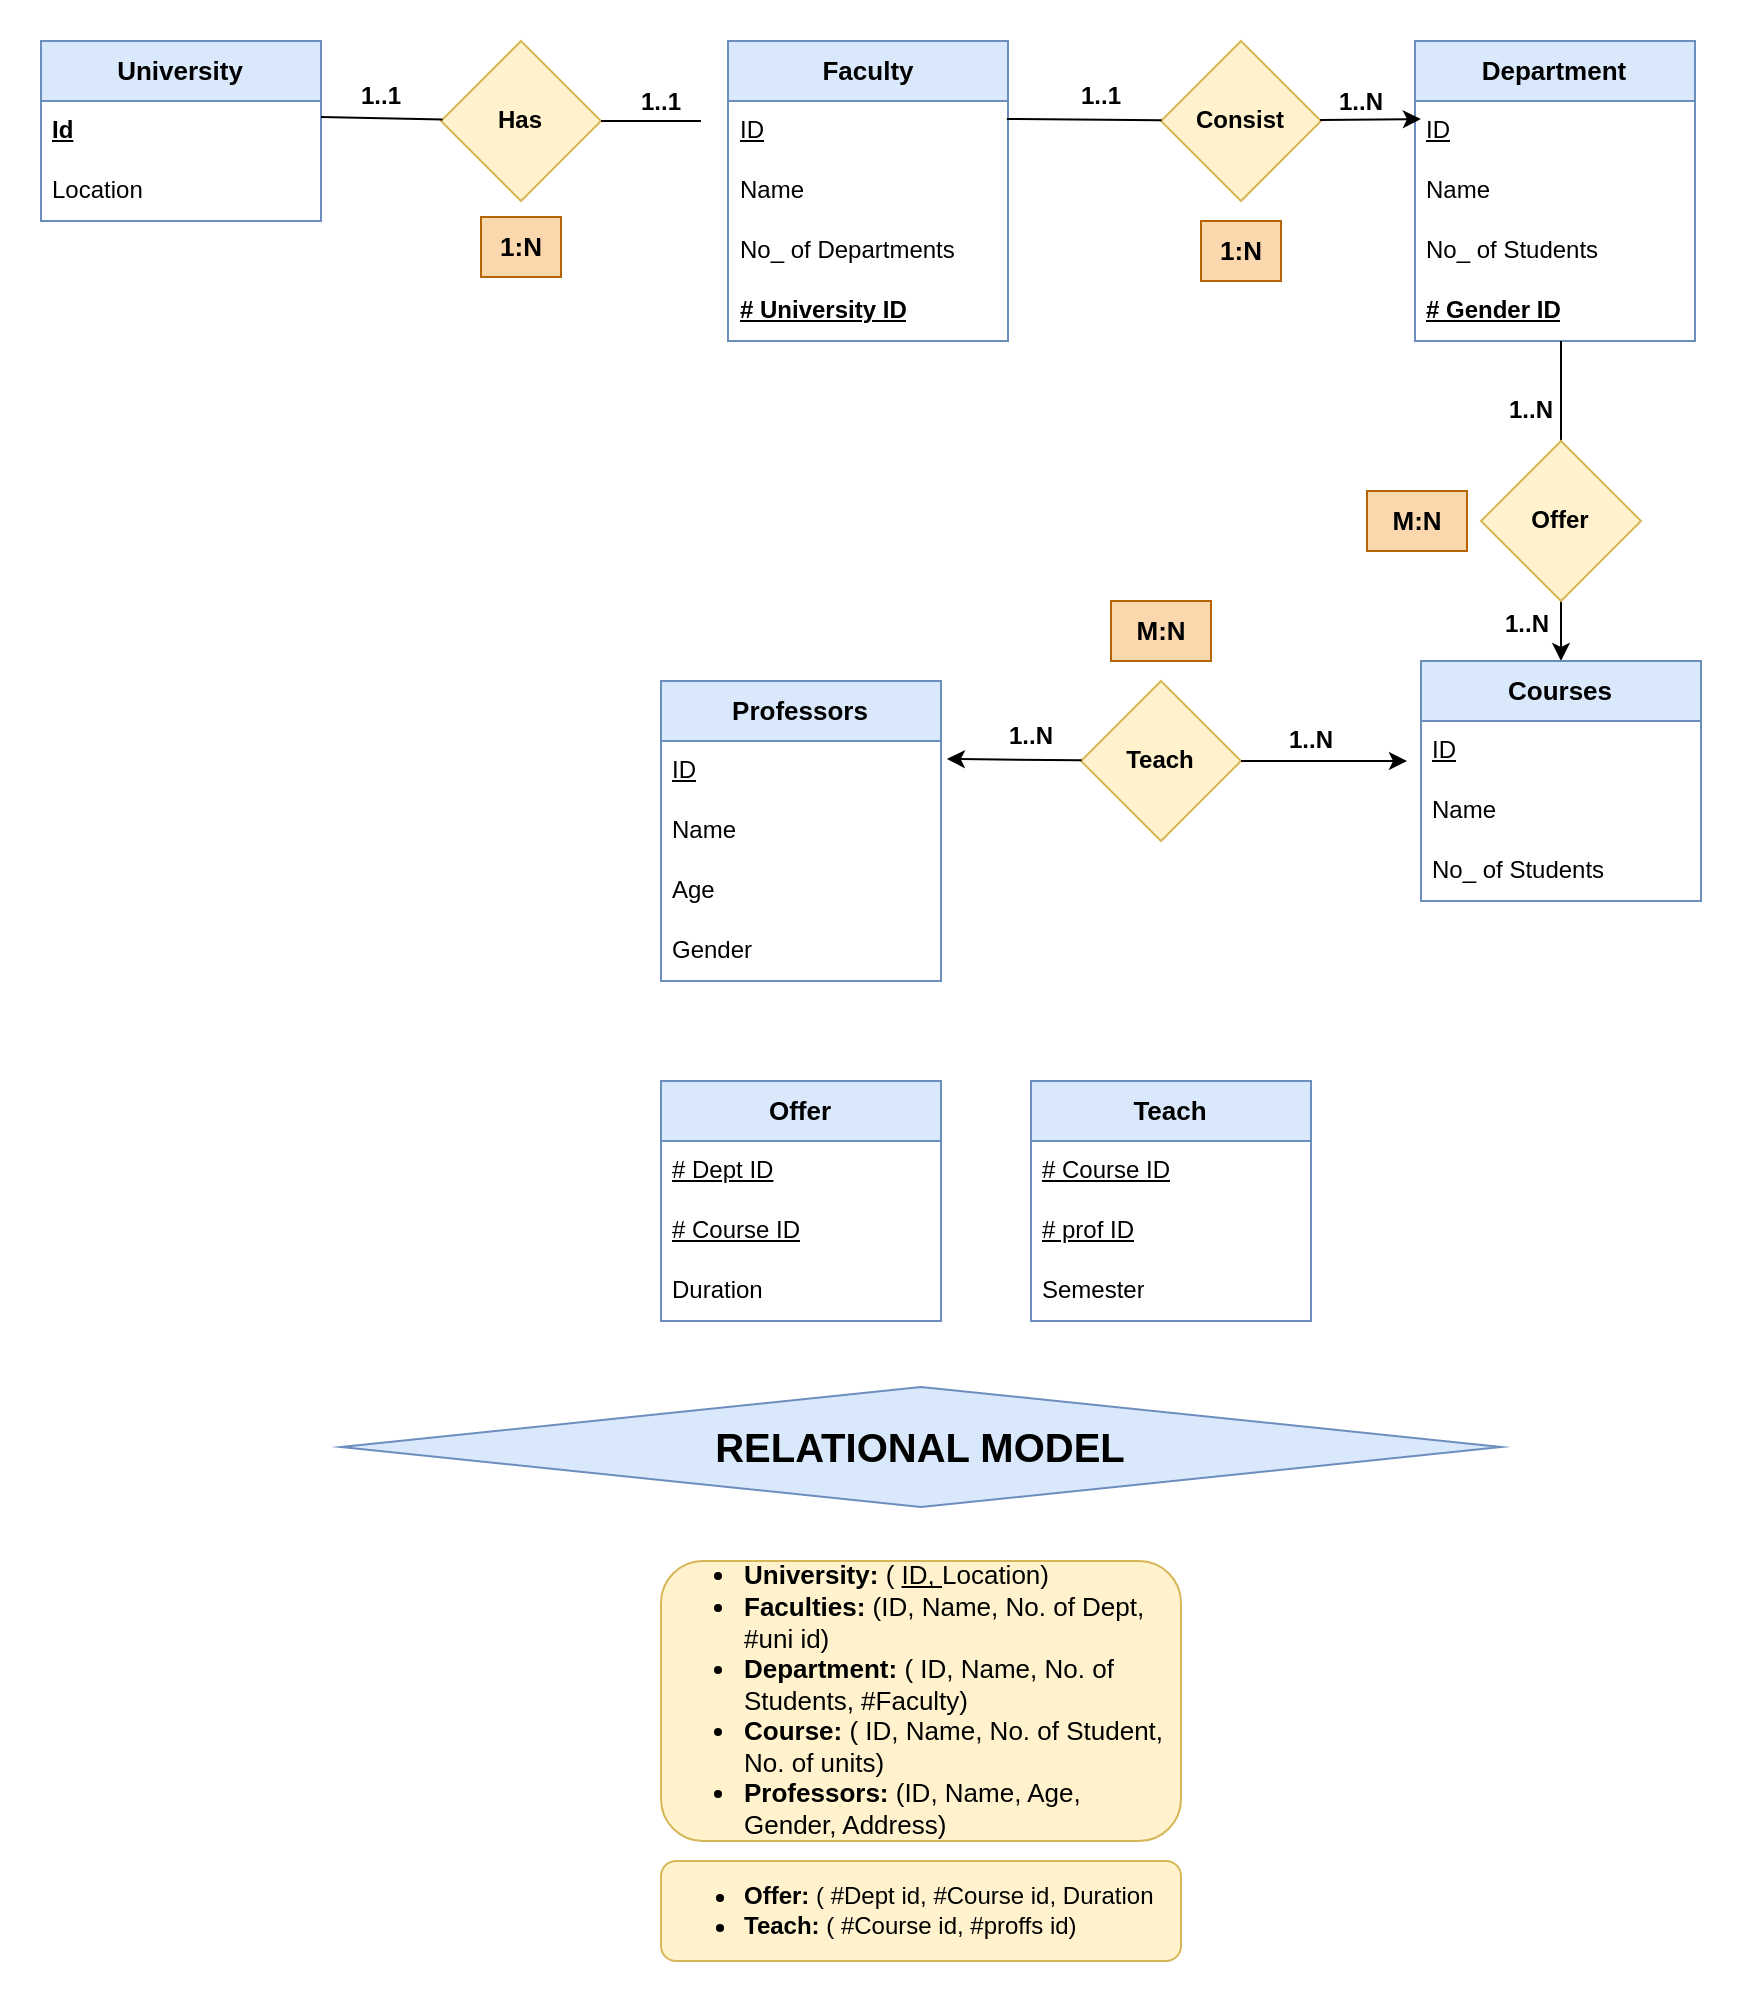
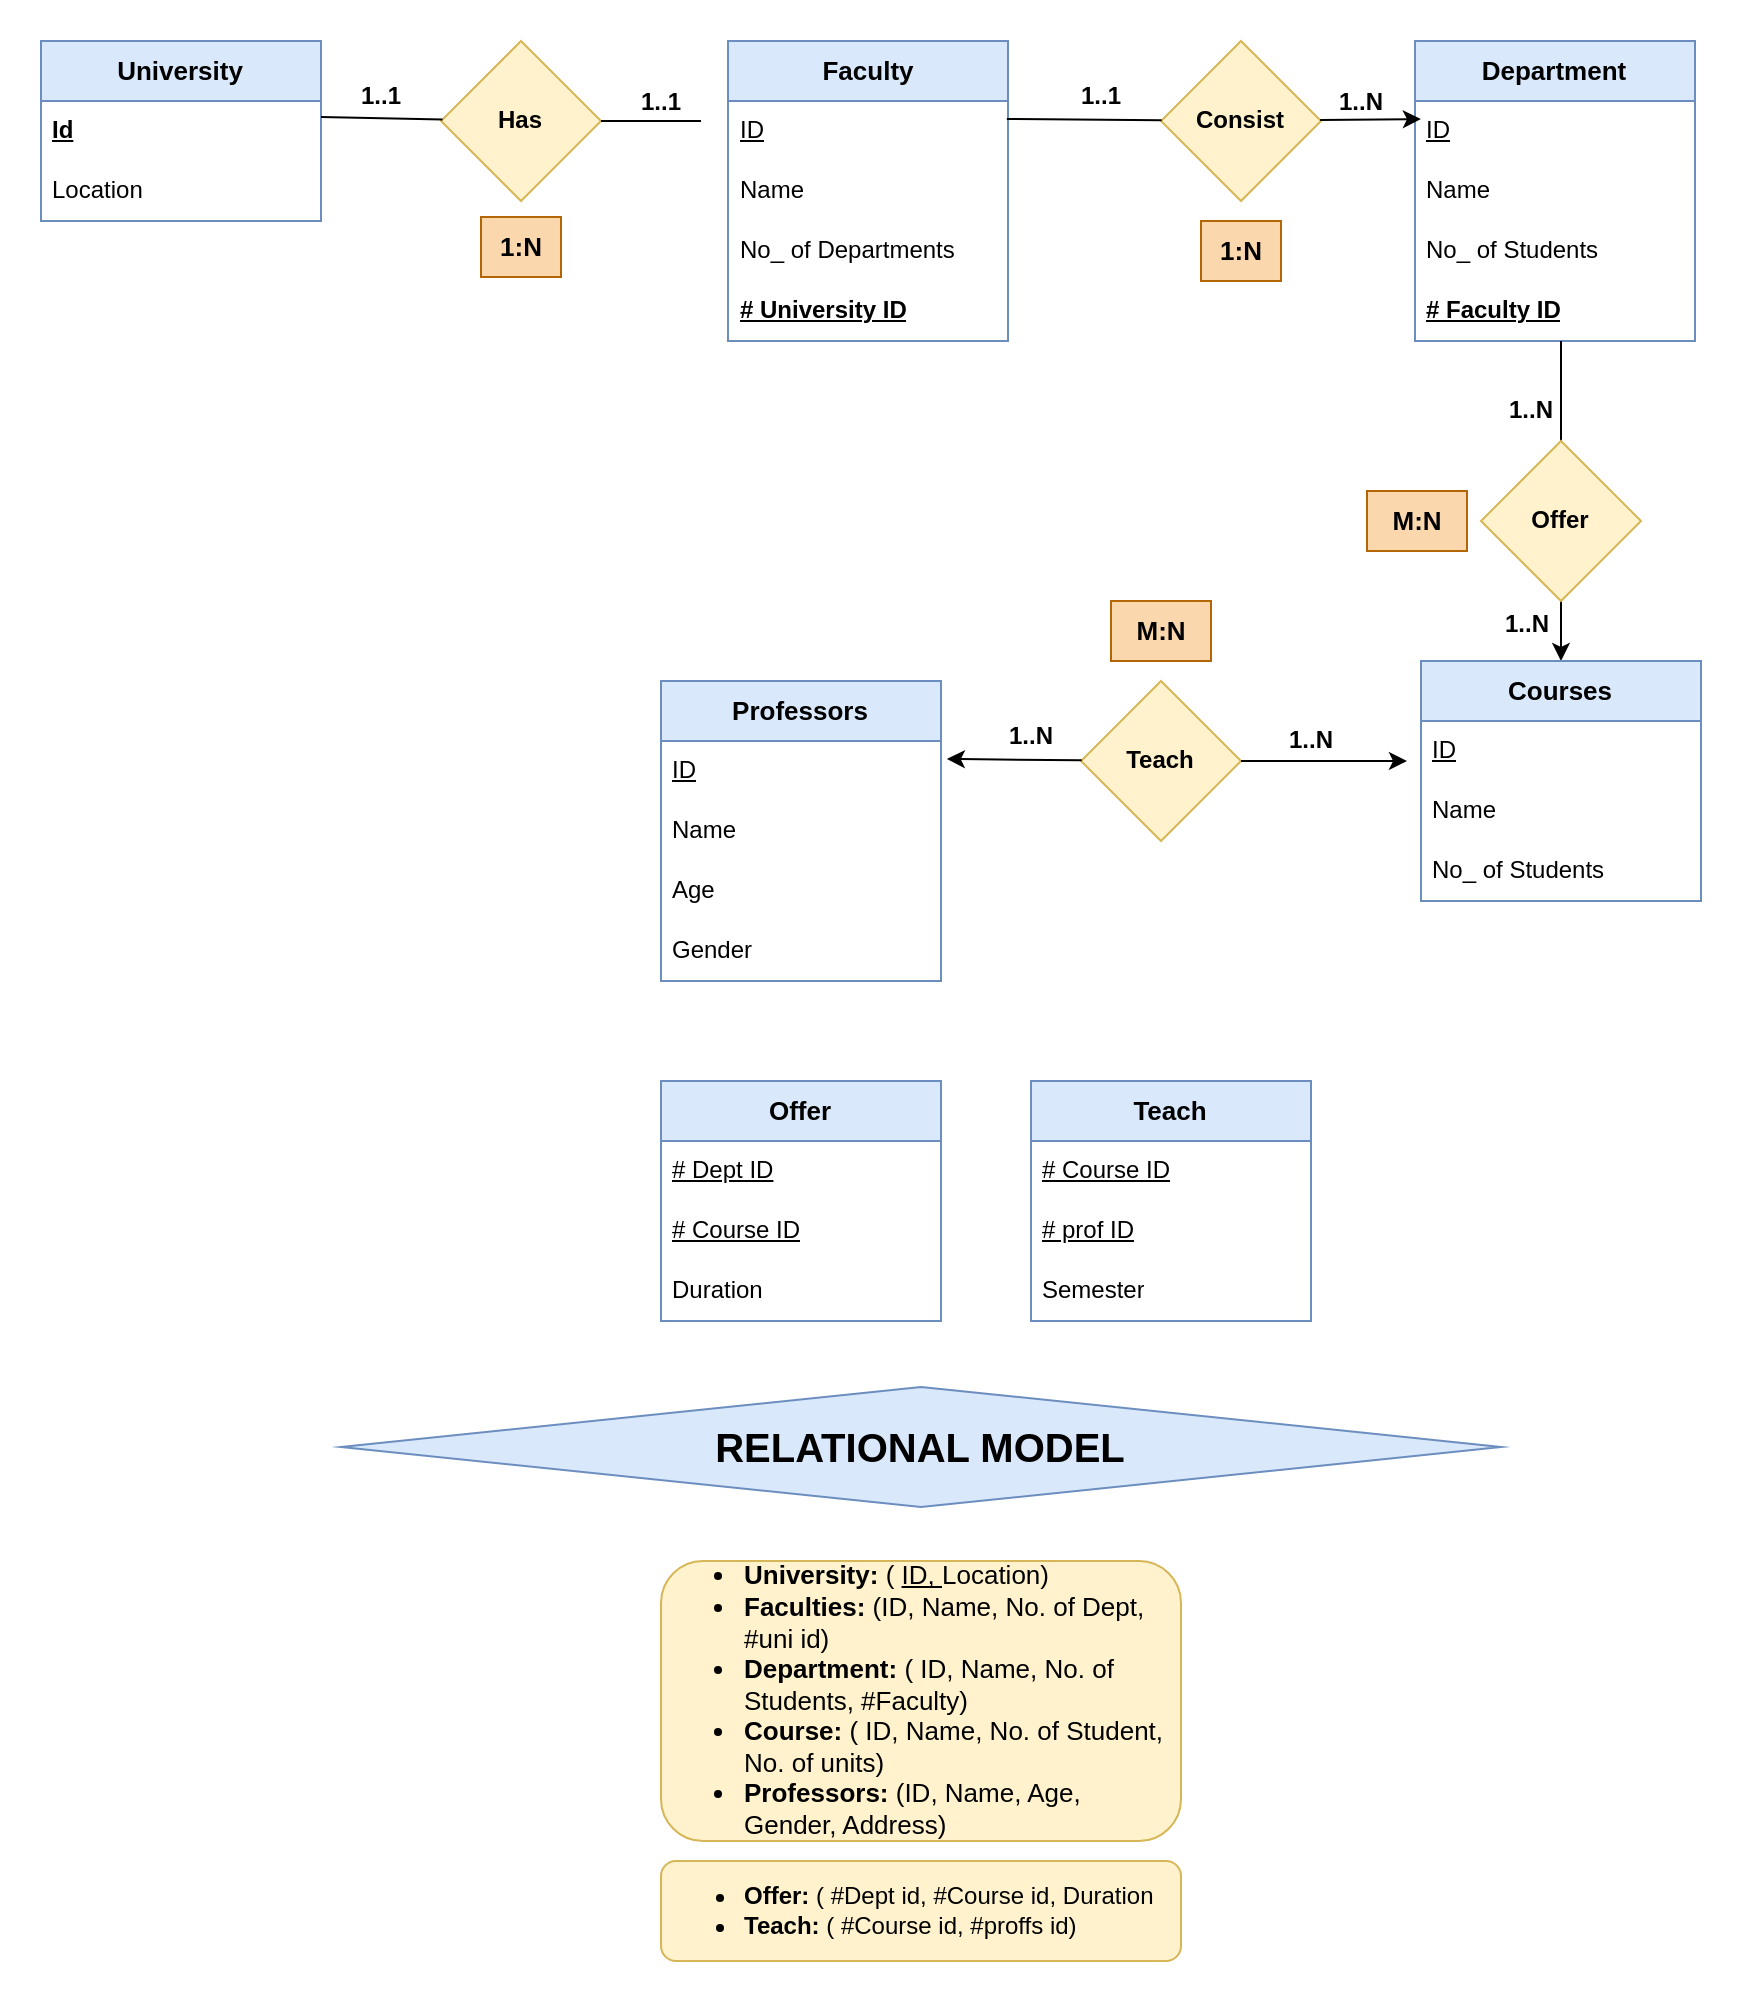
node "# Gender ID": label "# Gender ID" -> "# Faculty ID"
